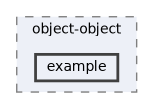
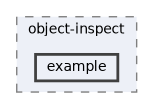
cluster "object-object": label "object-object" -> "object-inspect"
